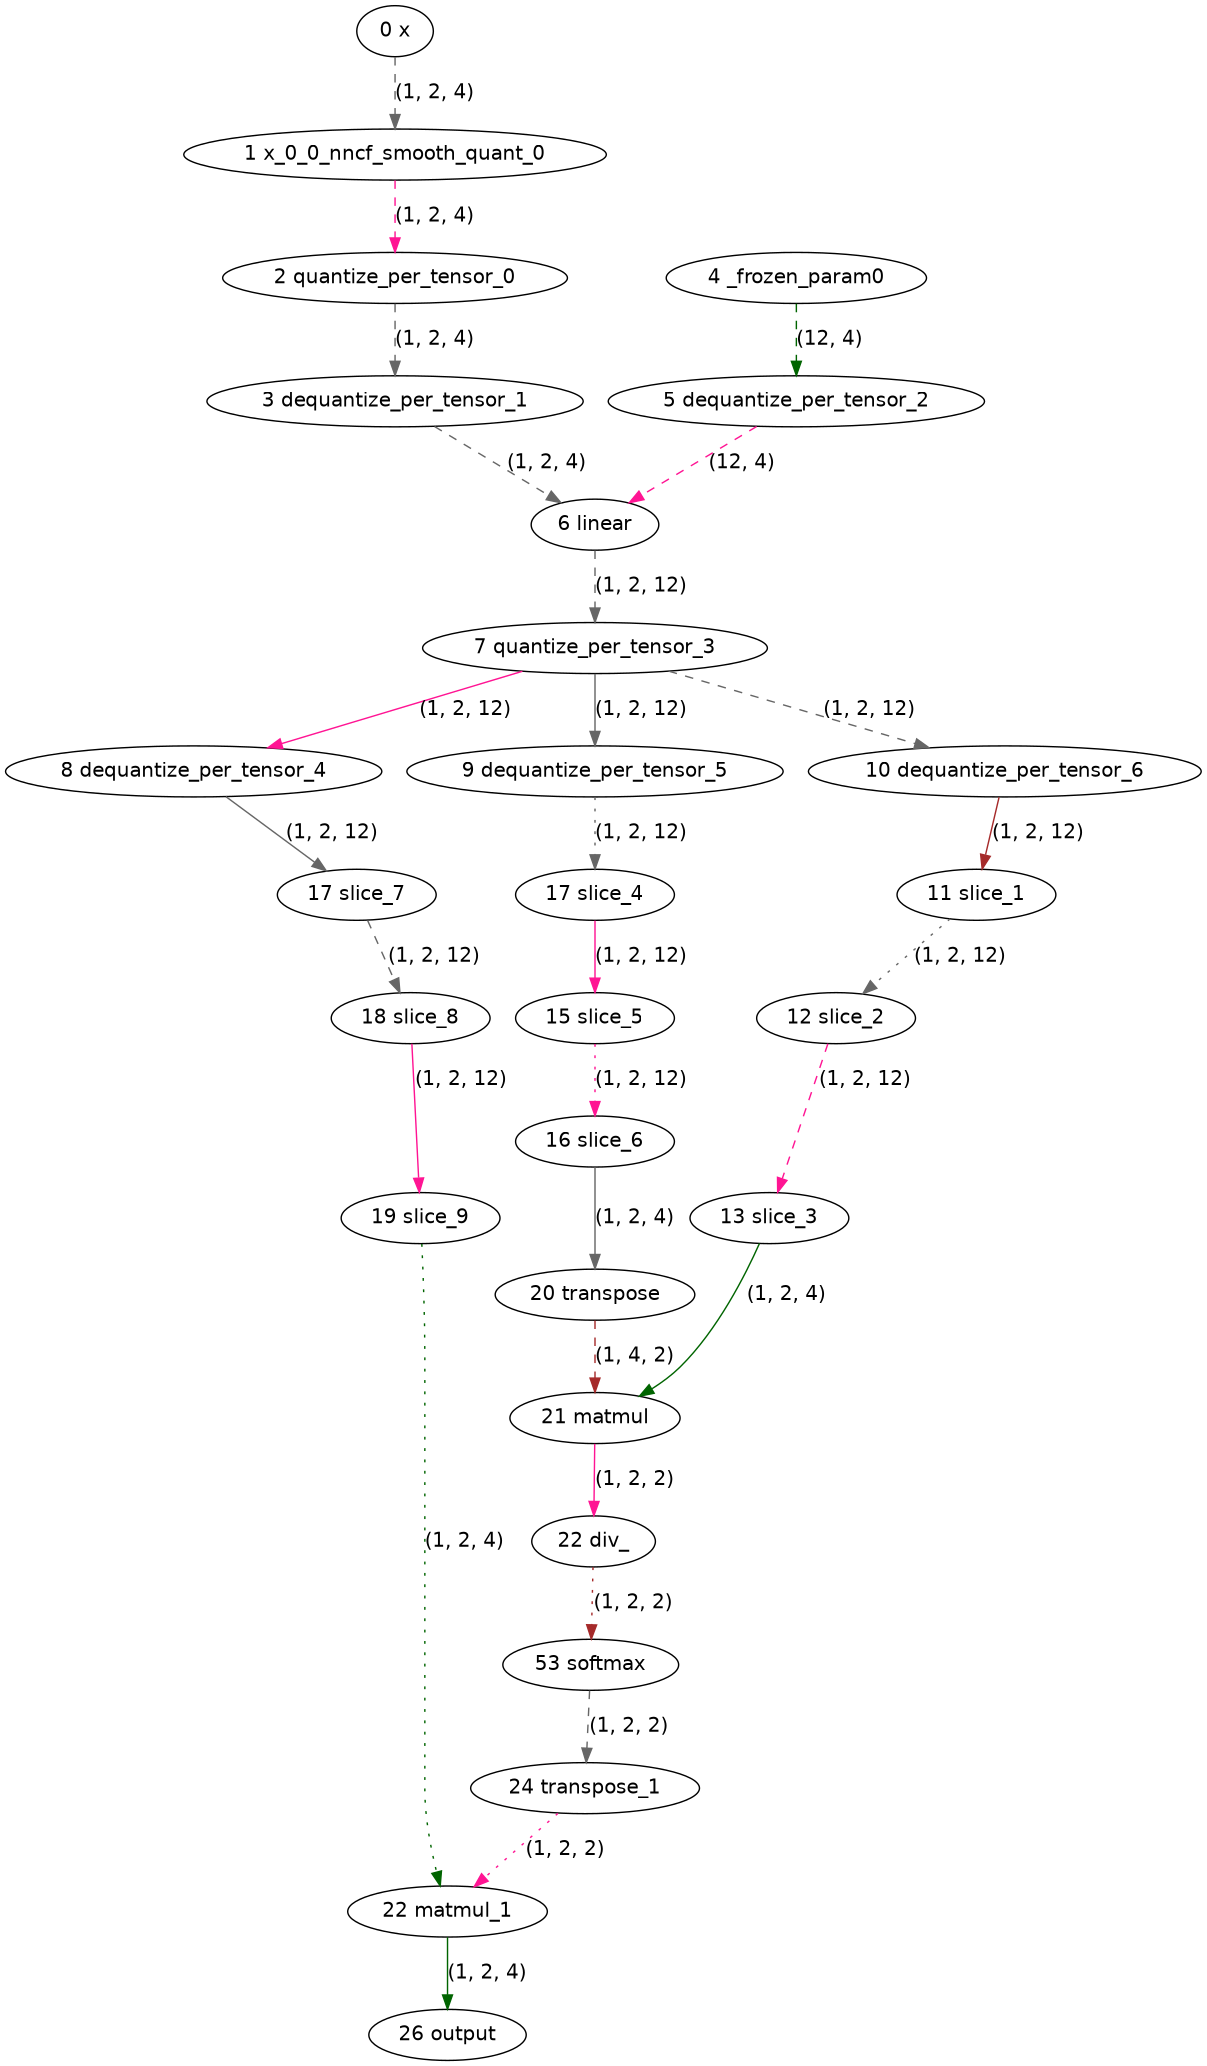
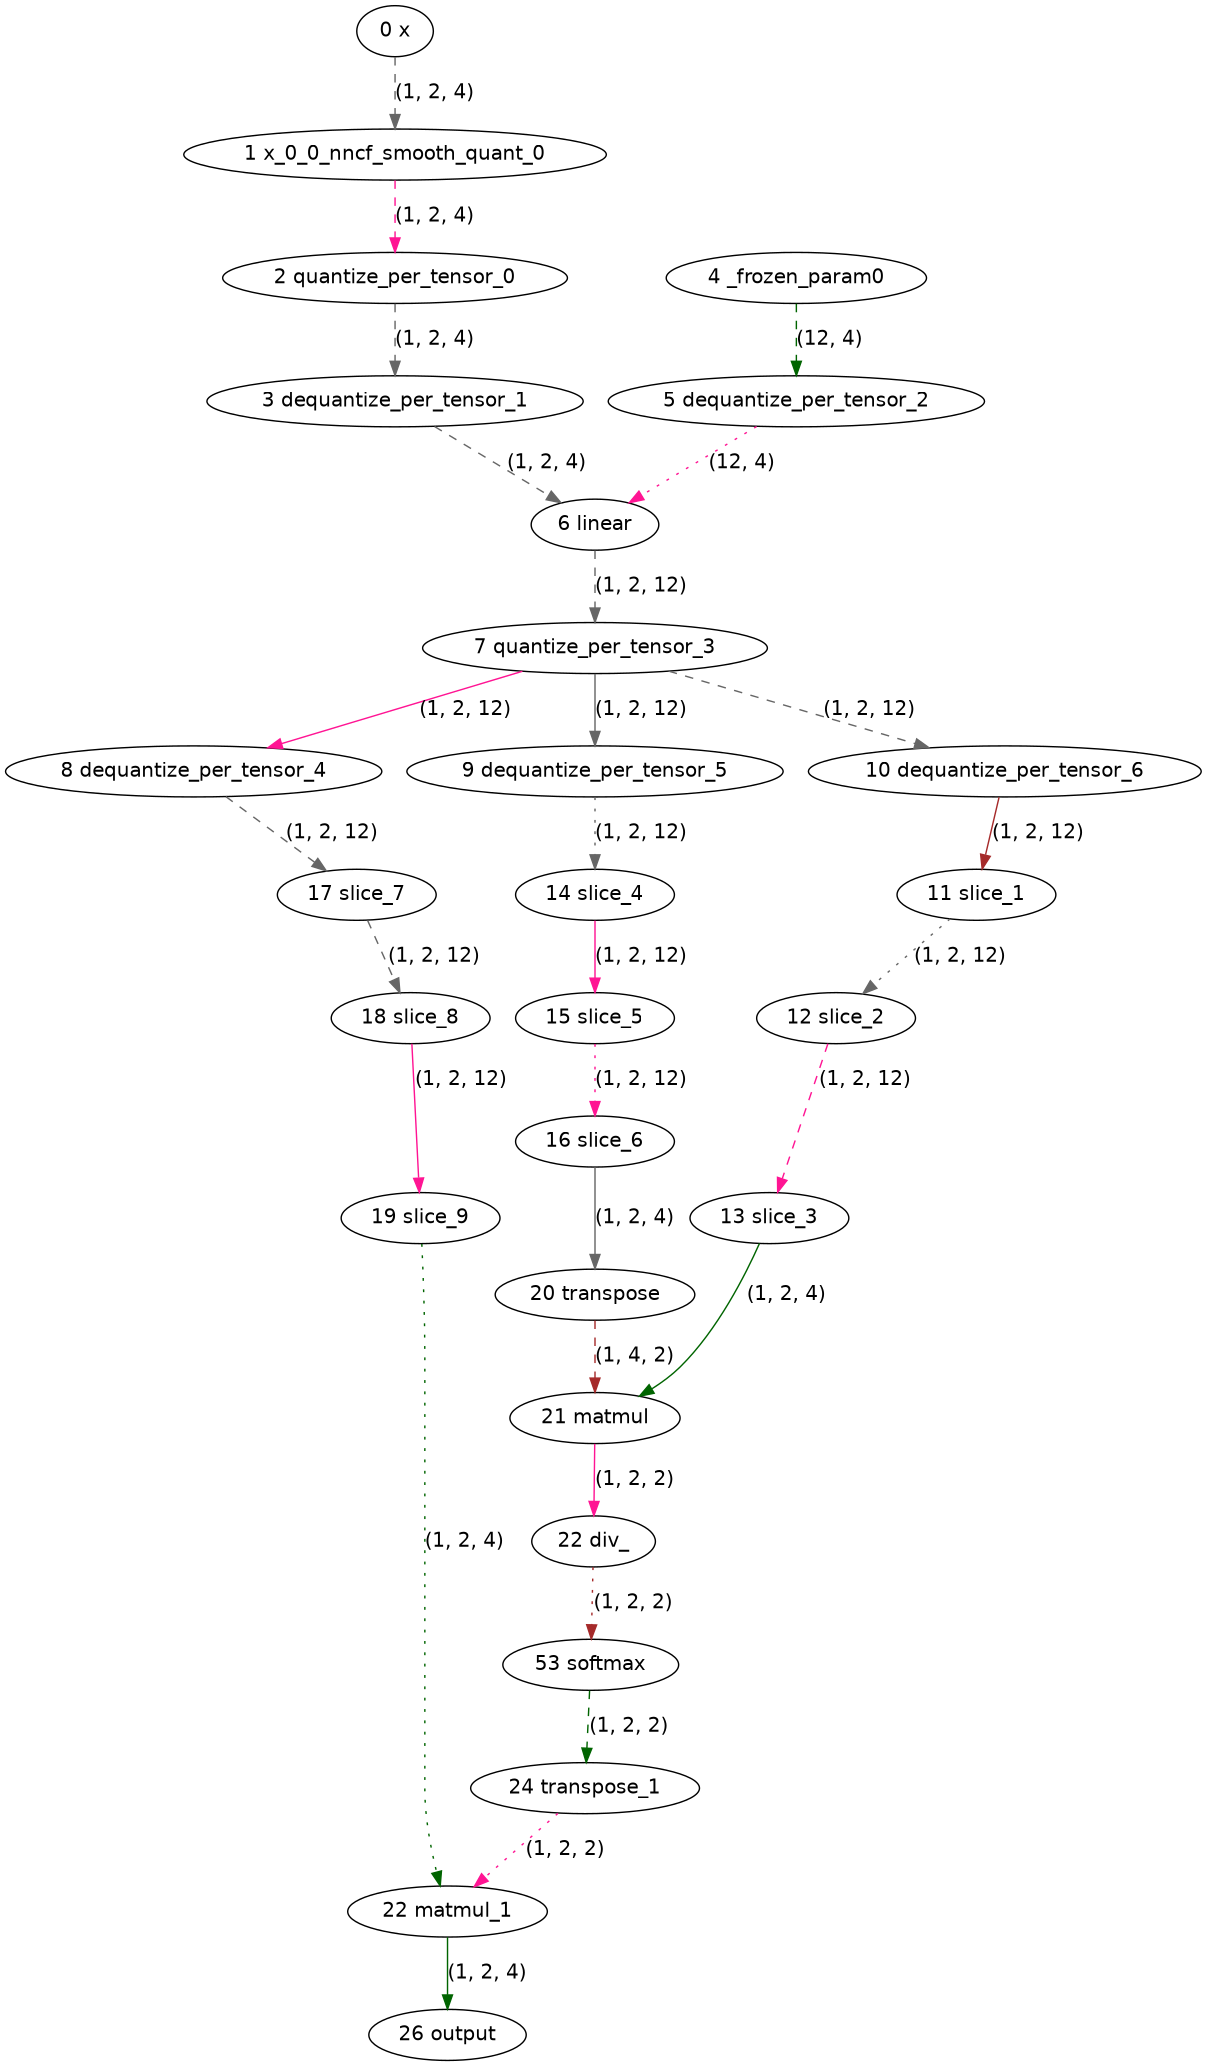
edge "5 dequantize_per_tensor_2" -> "6 linear": style dashed -> dotted
edge "8 dequantize_per_tensor_4" -> "17 slice_7": style solid -> dashed
node "17 slice_4": label "17 slice_4" -> "14 slice_4"
edge "53 softmax" -> "24 transpose_1": color gray40 -> darkgreen
